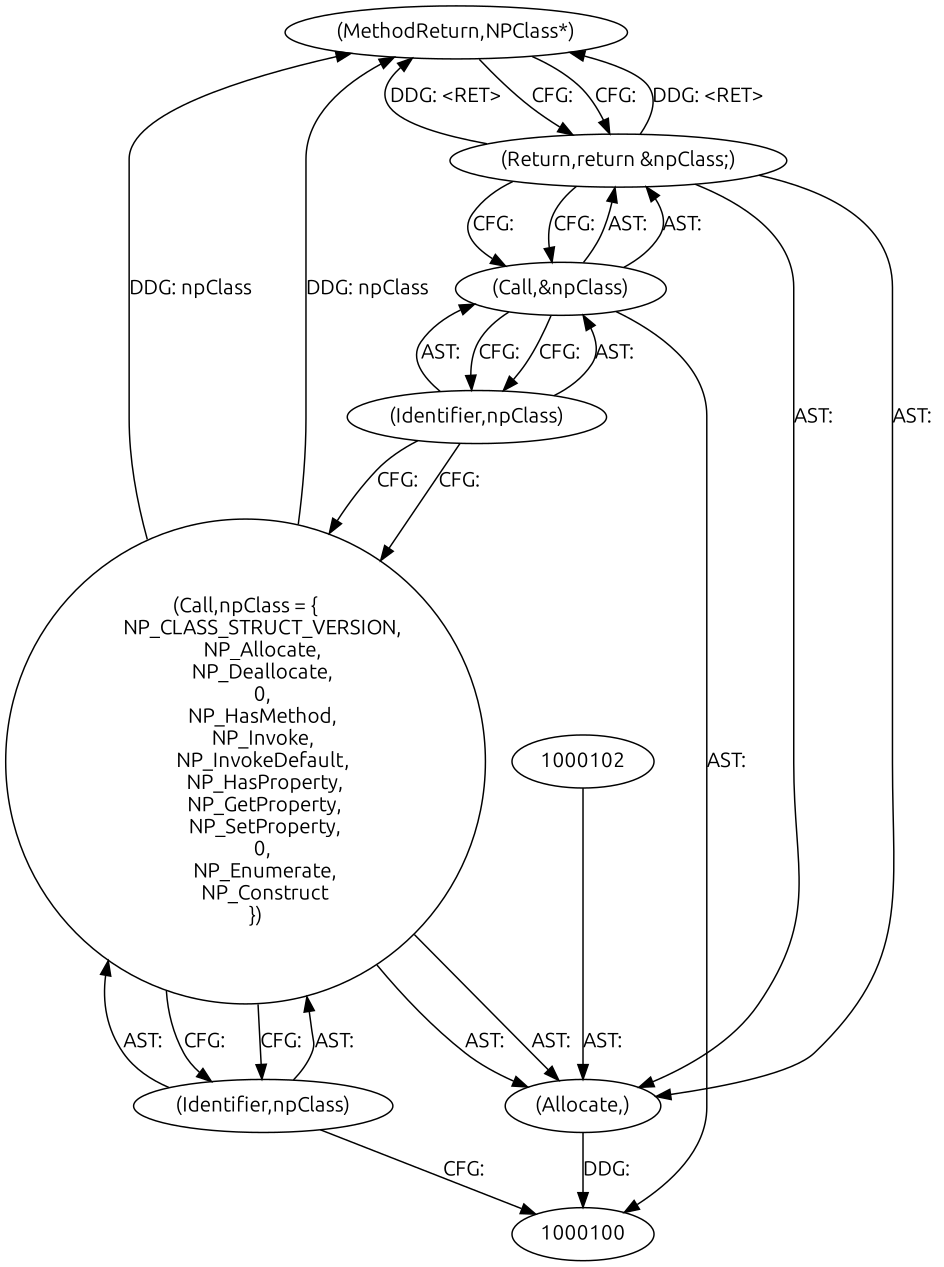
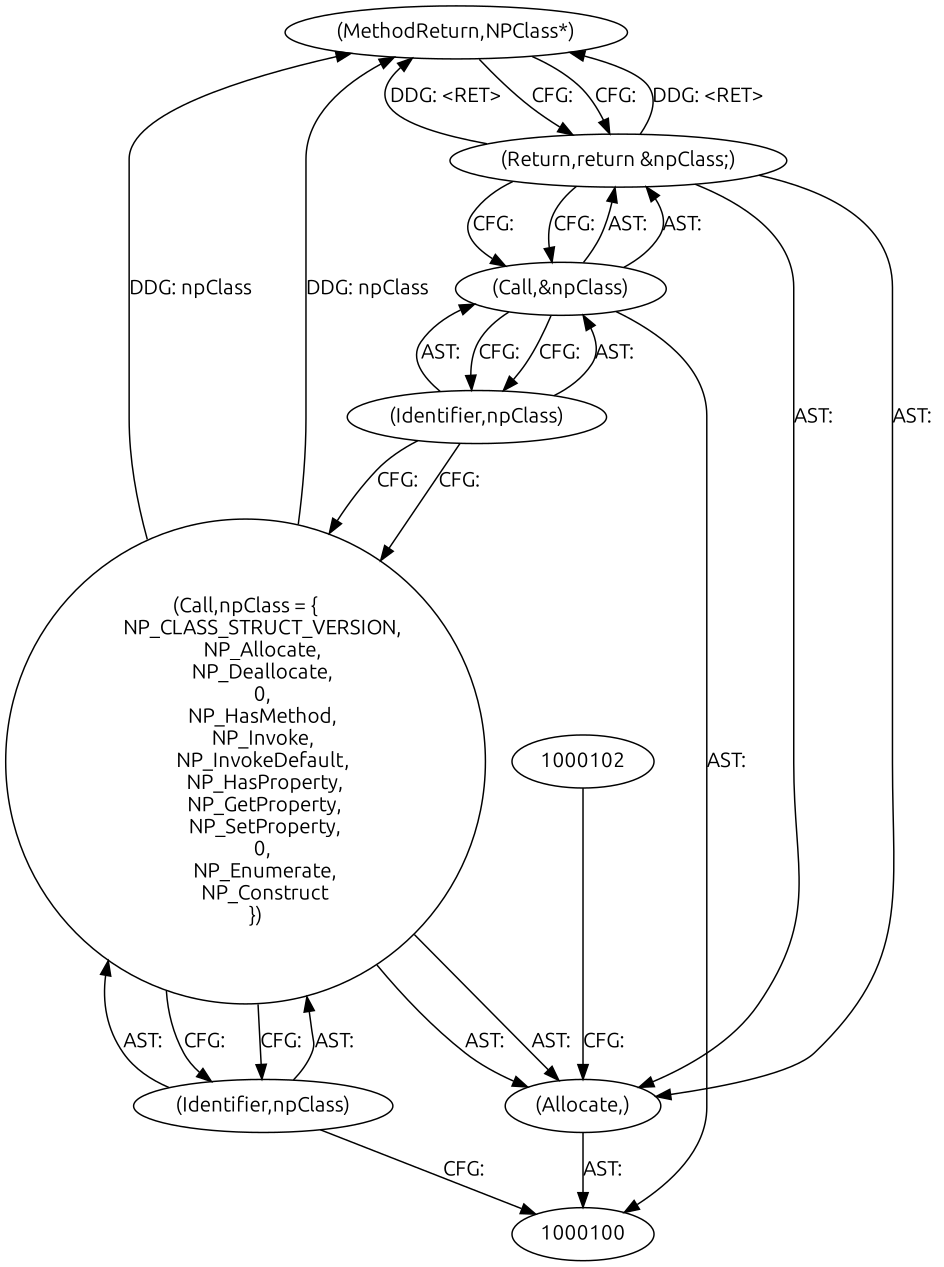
edge "1000102" -> "(Allocate,)": label "AST: " -> "CFG: "
edge "(Allocate,)" -> "1000100": label "DDG: " -> "AST: "
